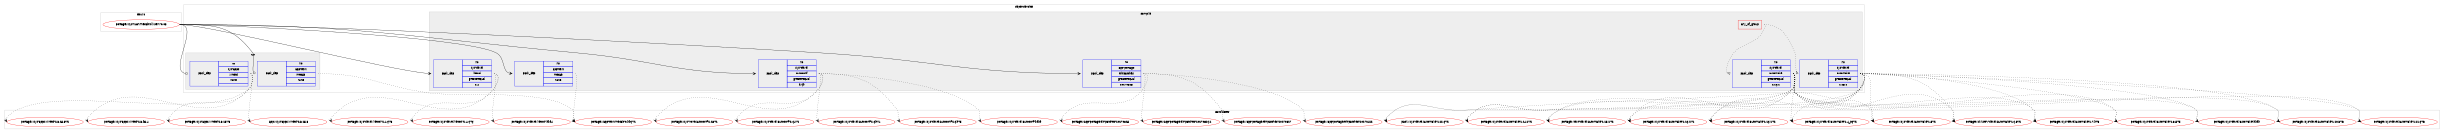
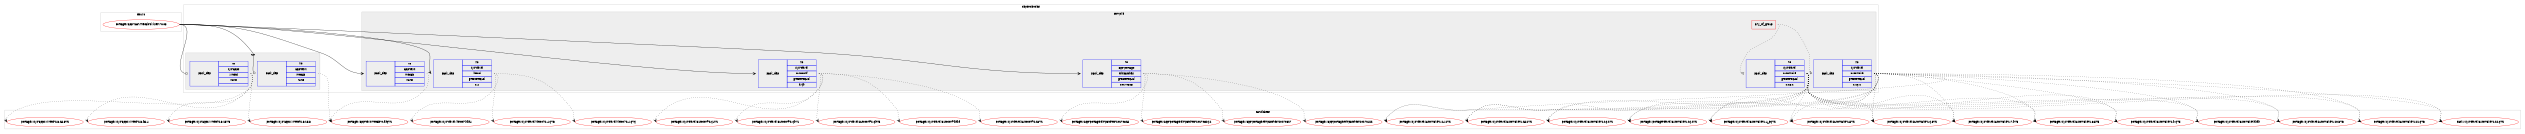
node "portage://sys-i18n/mecab-skkserv-0.03": label "portage://sys-i18n/mecab-skkserv-0.03" -> "portage://app-i18n/mecab-skkserv-0.03"
node "app://sys-apps/xinetd-2.3.15.3": label "app://sys-apps/xinetd-2.3.15.3" -> "portage://sys-apps/xinetd-2.3.15.3"
node "portage://sys-none/autoconf-2.13-r1": label "portage://sys-none/autoconf-2.13-r1" -> "portage://sys-devel/autoconf-2.13-r1"
node "portage://text-devel/automake-1.15.1-r2": label "portage://text-devel/automake-1.15.1-r2" -> "portage://sys-devel/automake-1.15.1-r2"
node "portage://sys-devel/automake-1.16.1-r2": label "portage://sys-devel/automake-1.16.1-r2" -> "portage://portage-devel/automake-1.16.1-r2"
node "portage://skkserv-devel/automake-1.6.3-r2": label "portage://skkserv-devel/automake-1.6.3-r2" -> "portage://sys-devel/automake-1.6.3-r2"
node "portage://sys-devel/automake-1.9.6-r5": added
